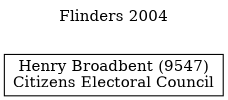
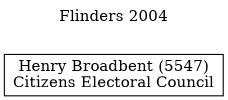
node "Henry Broadbent (9547) Citizens Electoral Council": label "Henry Broadbent (9547) Citizens Electoral Council" -> "Henry Broadbent (5547) Citizens Electoral Council"
